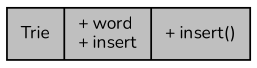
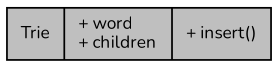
node "Trie": text "+ insert" -> "+ children"
